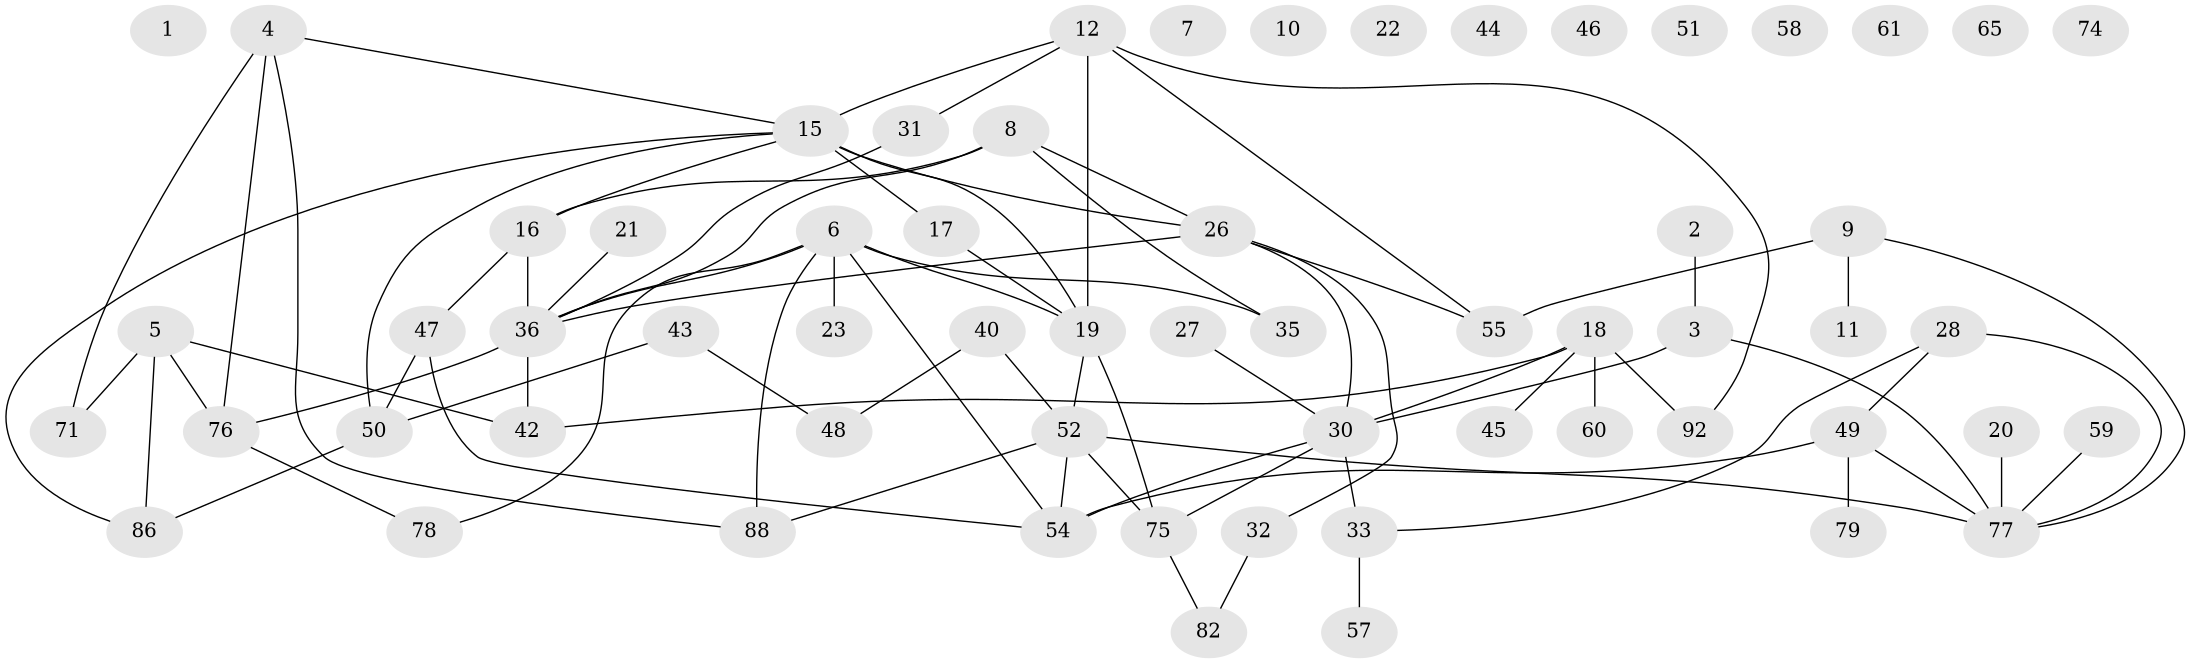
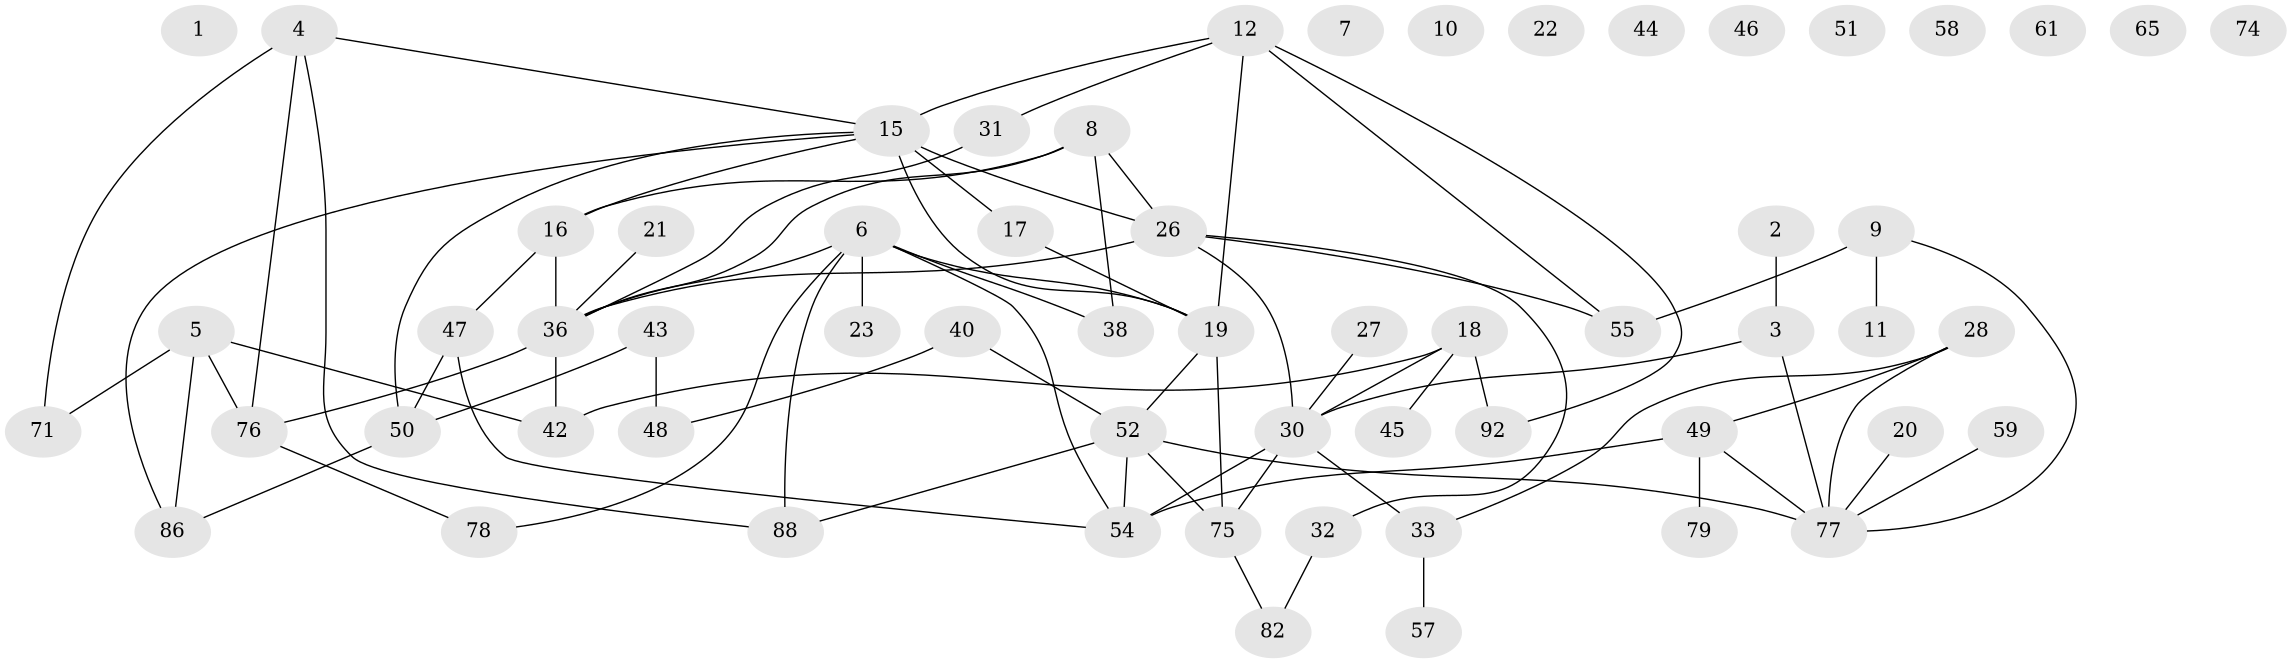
node "35": label "35" -> "38"
node "60": removed
